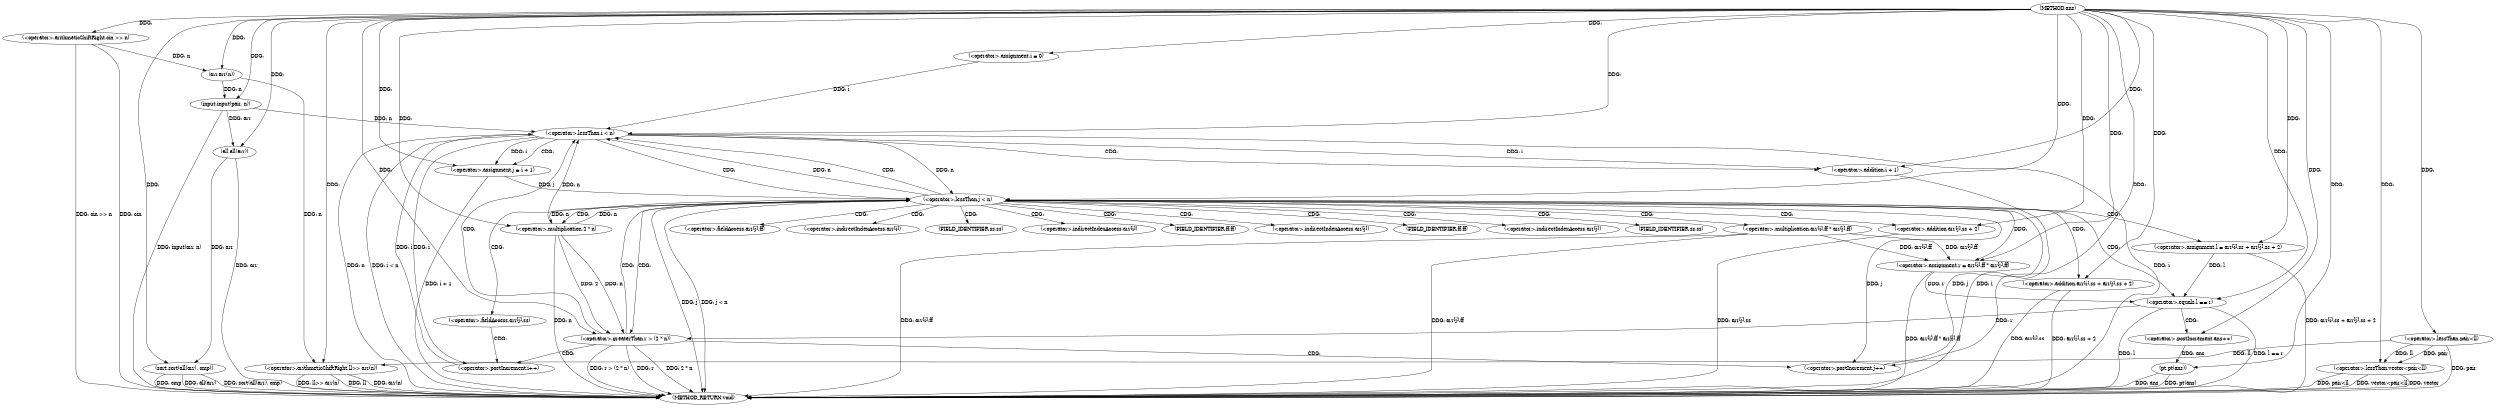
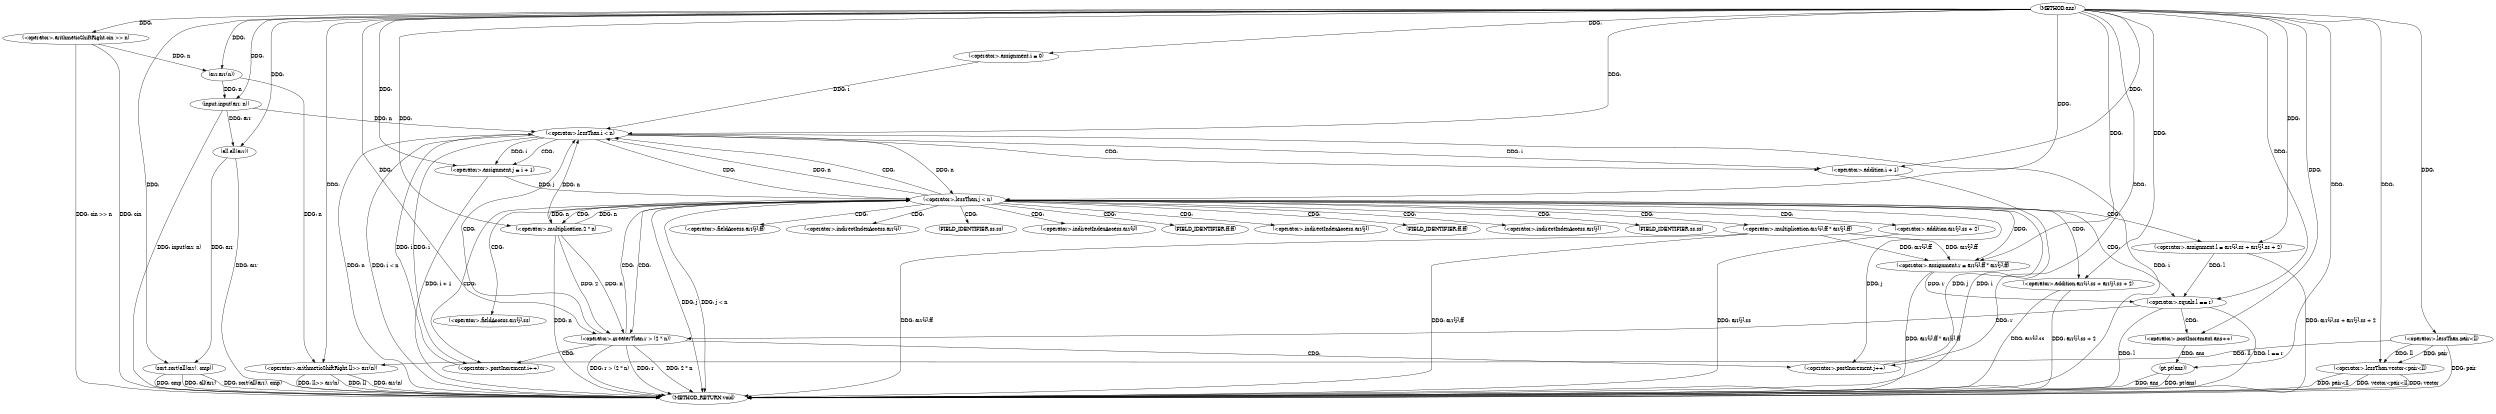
node "(input,input(pair, n))": label "(input,input(pair, n))" -> "(input,input(arr, n))"
edge "(METHOD,ans)" -> "(<operator>.addition,arr[j].ss + 2)": removed, label "DDG:"
edge "(<operator>.fieldAccess,arr[j].ss)" -> "(<operator>.postIncrement,i++)": now "(<operator>.lessThan,j < n)" -> "(<operator>.postIncrement,i++)"
